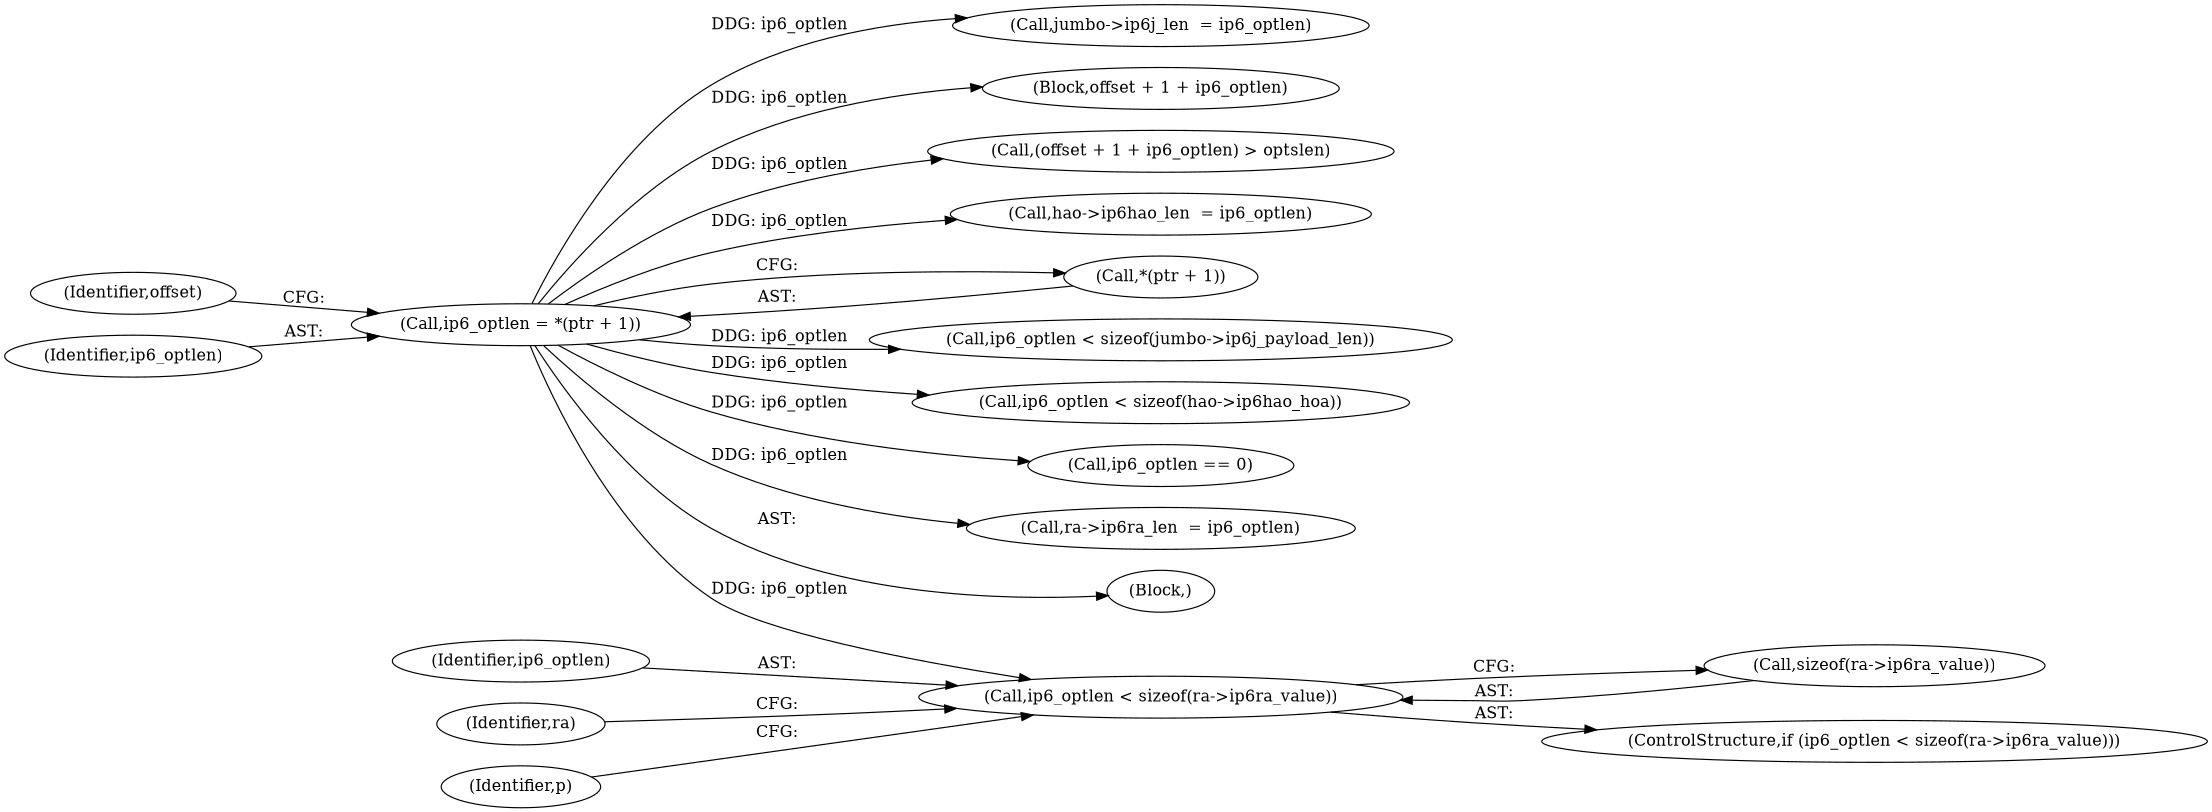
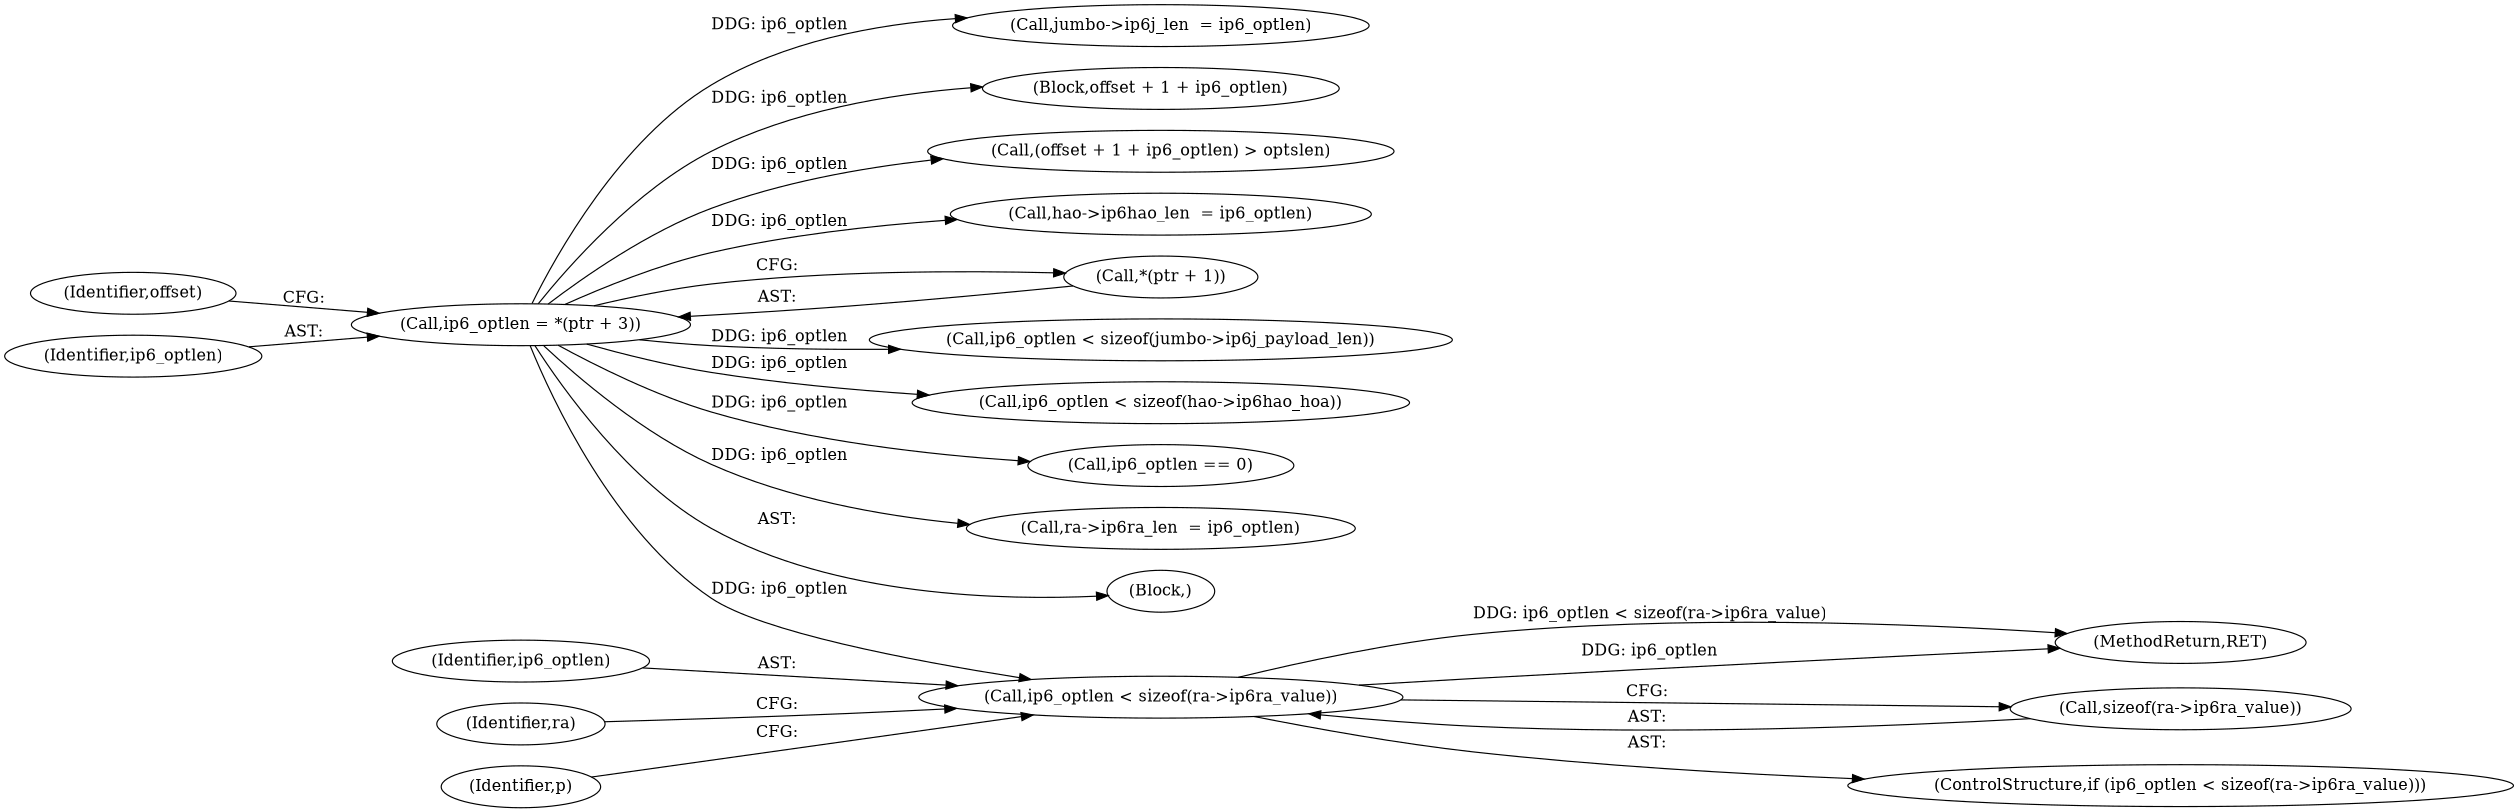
node "(Call,ip6_optlen = *(ptr + 1))": label "(Call,ip6_optlen = *(ptr + 1))" -> "(Call,ip6_optlen = *(ptr + 3))"
node "(MethodReturn,RET)": added
